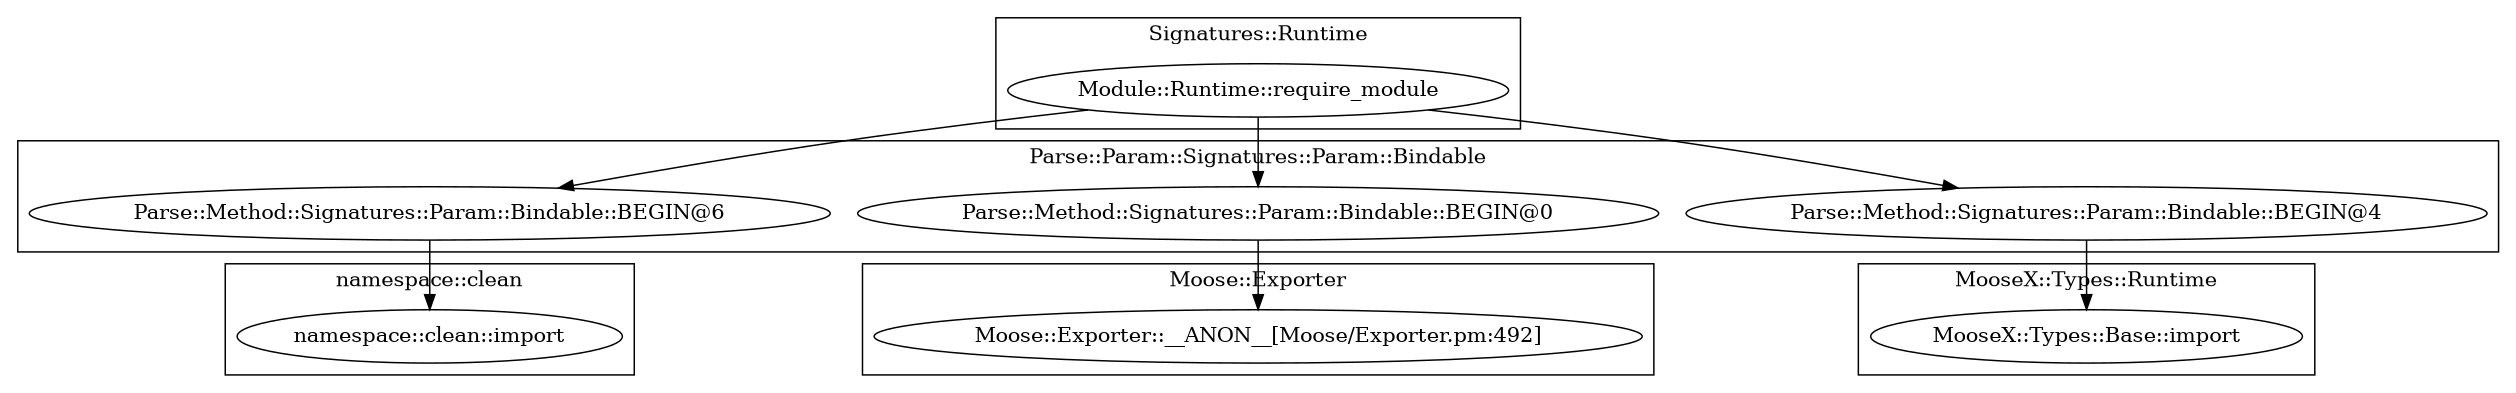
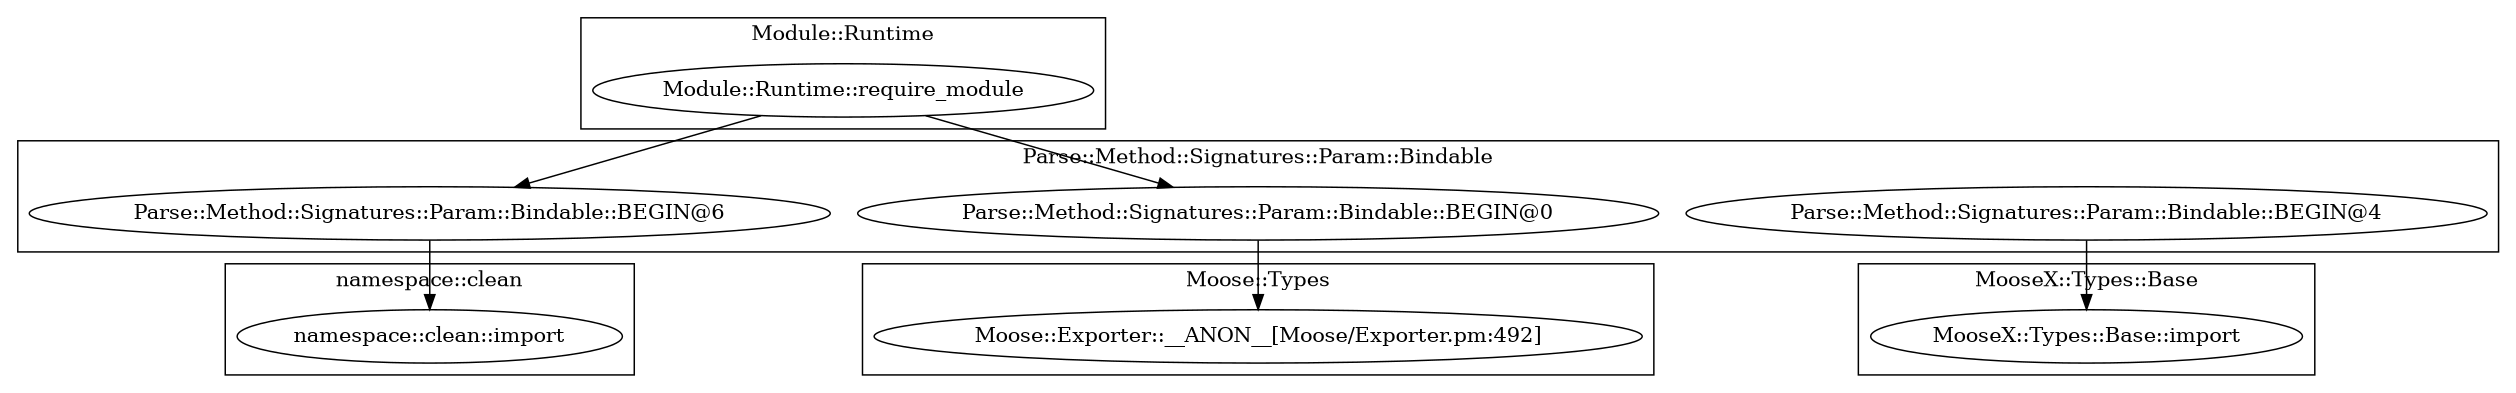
cluster "Signatures::Runtime": label "Signatures::Runtime" -> "Module::Runtime"
edge "Module::Runtime::require_module" -> "Parse::Method::Signatures::Param::Bindable::BEGIN@4": removed
cluster "Parse::Param::Signatures::Param::Bindable": label "Parse::Param::Signatures::Param::Bindable" -> "Parse::Method::Signatures::Param::Bindable"
cluster "Moose::Exporter": label "Moose::Exporter" -> "Moose::Types"
cluster "MooseX::Types::Runtime": label "MooseX::Types::Runtime" -> "MooseX::Types::Base"
